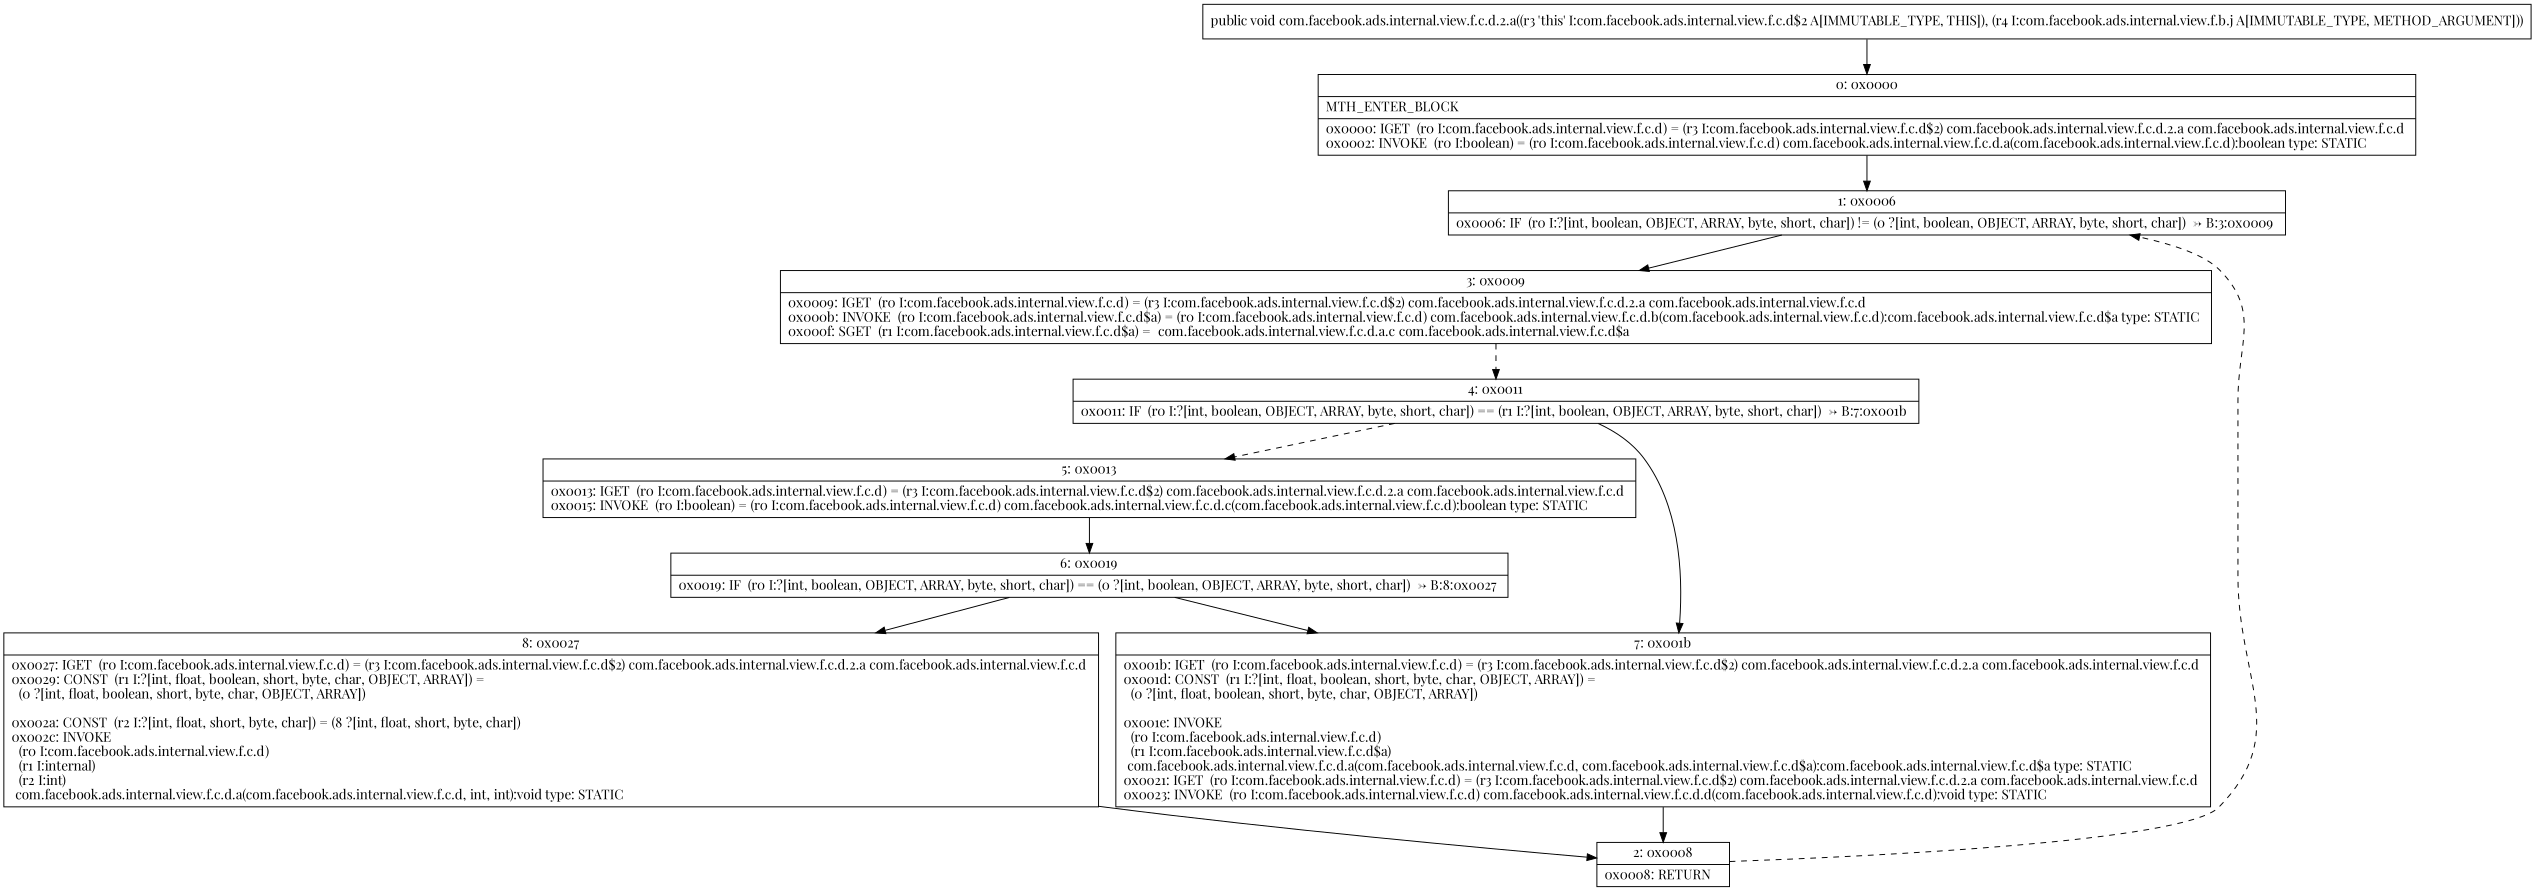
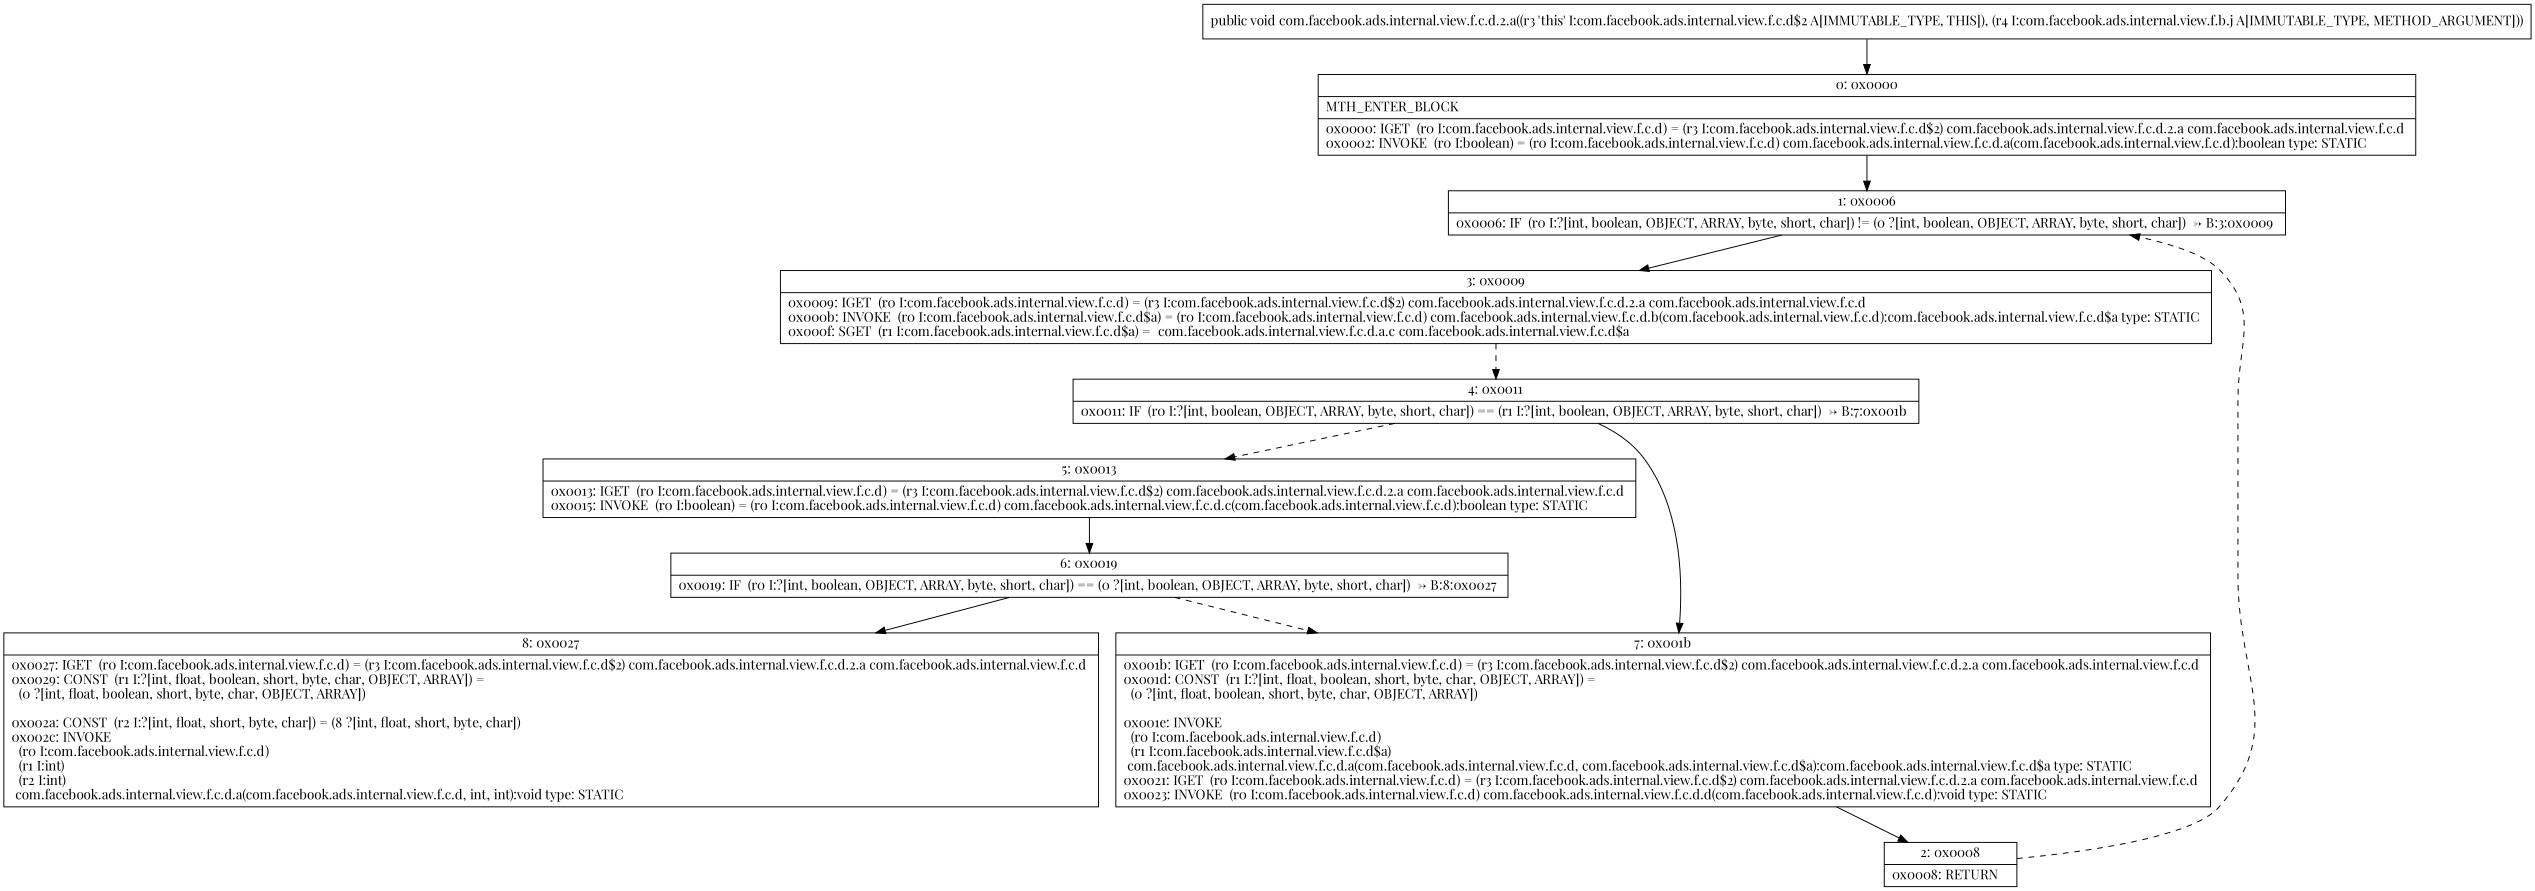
edge "6: 0x0019" -> "7: 0x001b": style solid -> dashed
node "8: 0x0027": text "(r1 I:internal)" -> "(r1 I:int)"
edge "8: 0x0027" -> "2: 0x0008": removed
